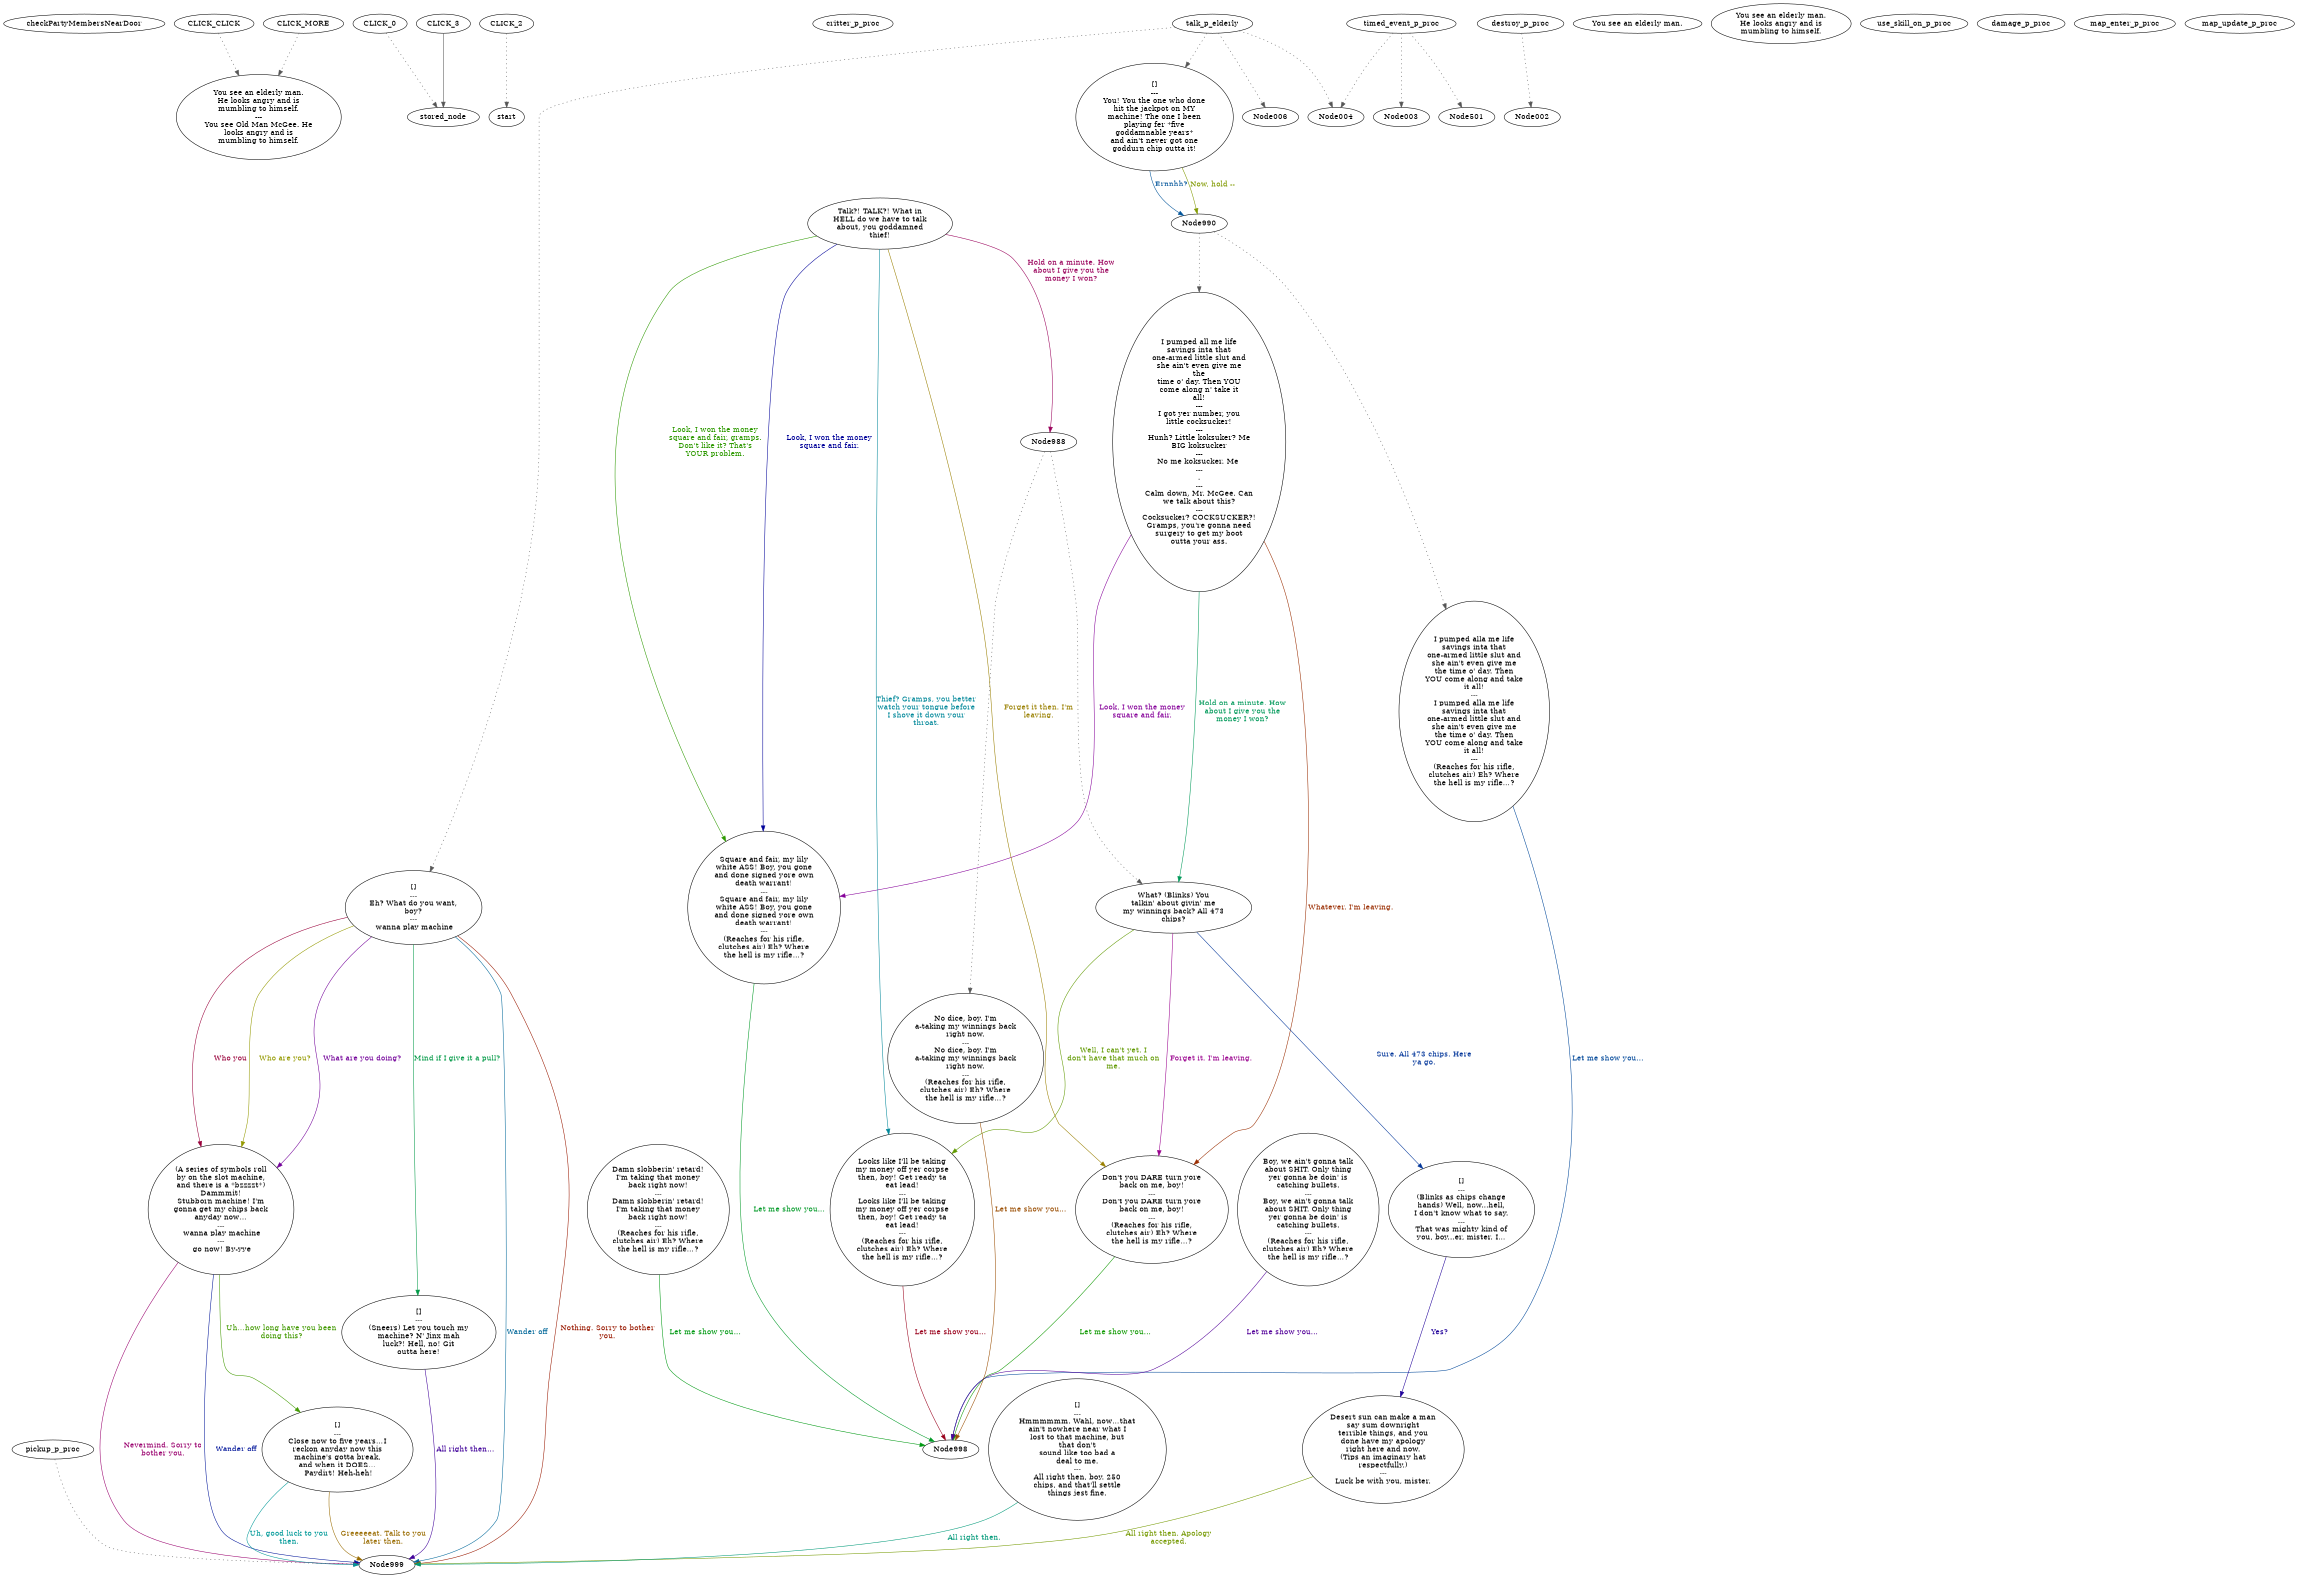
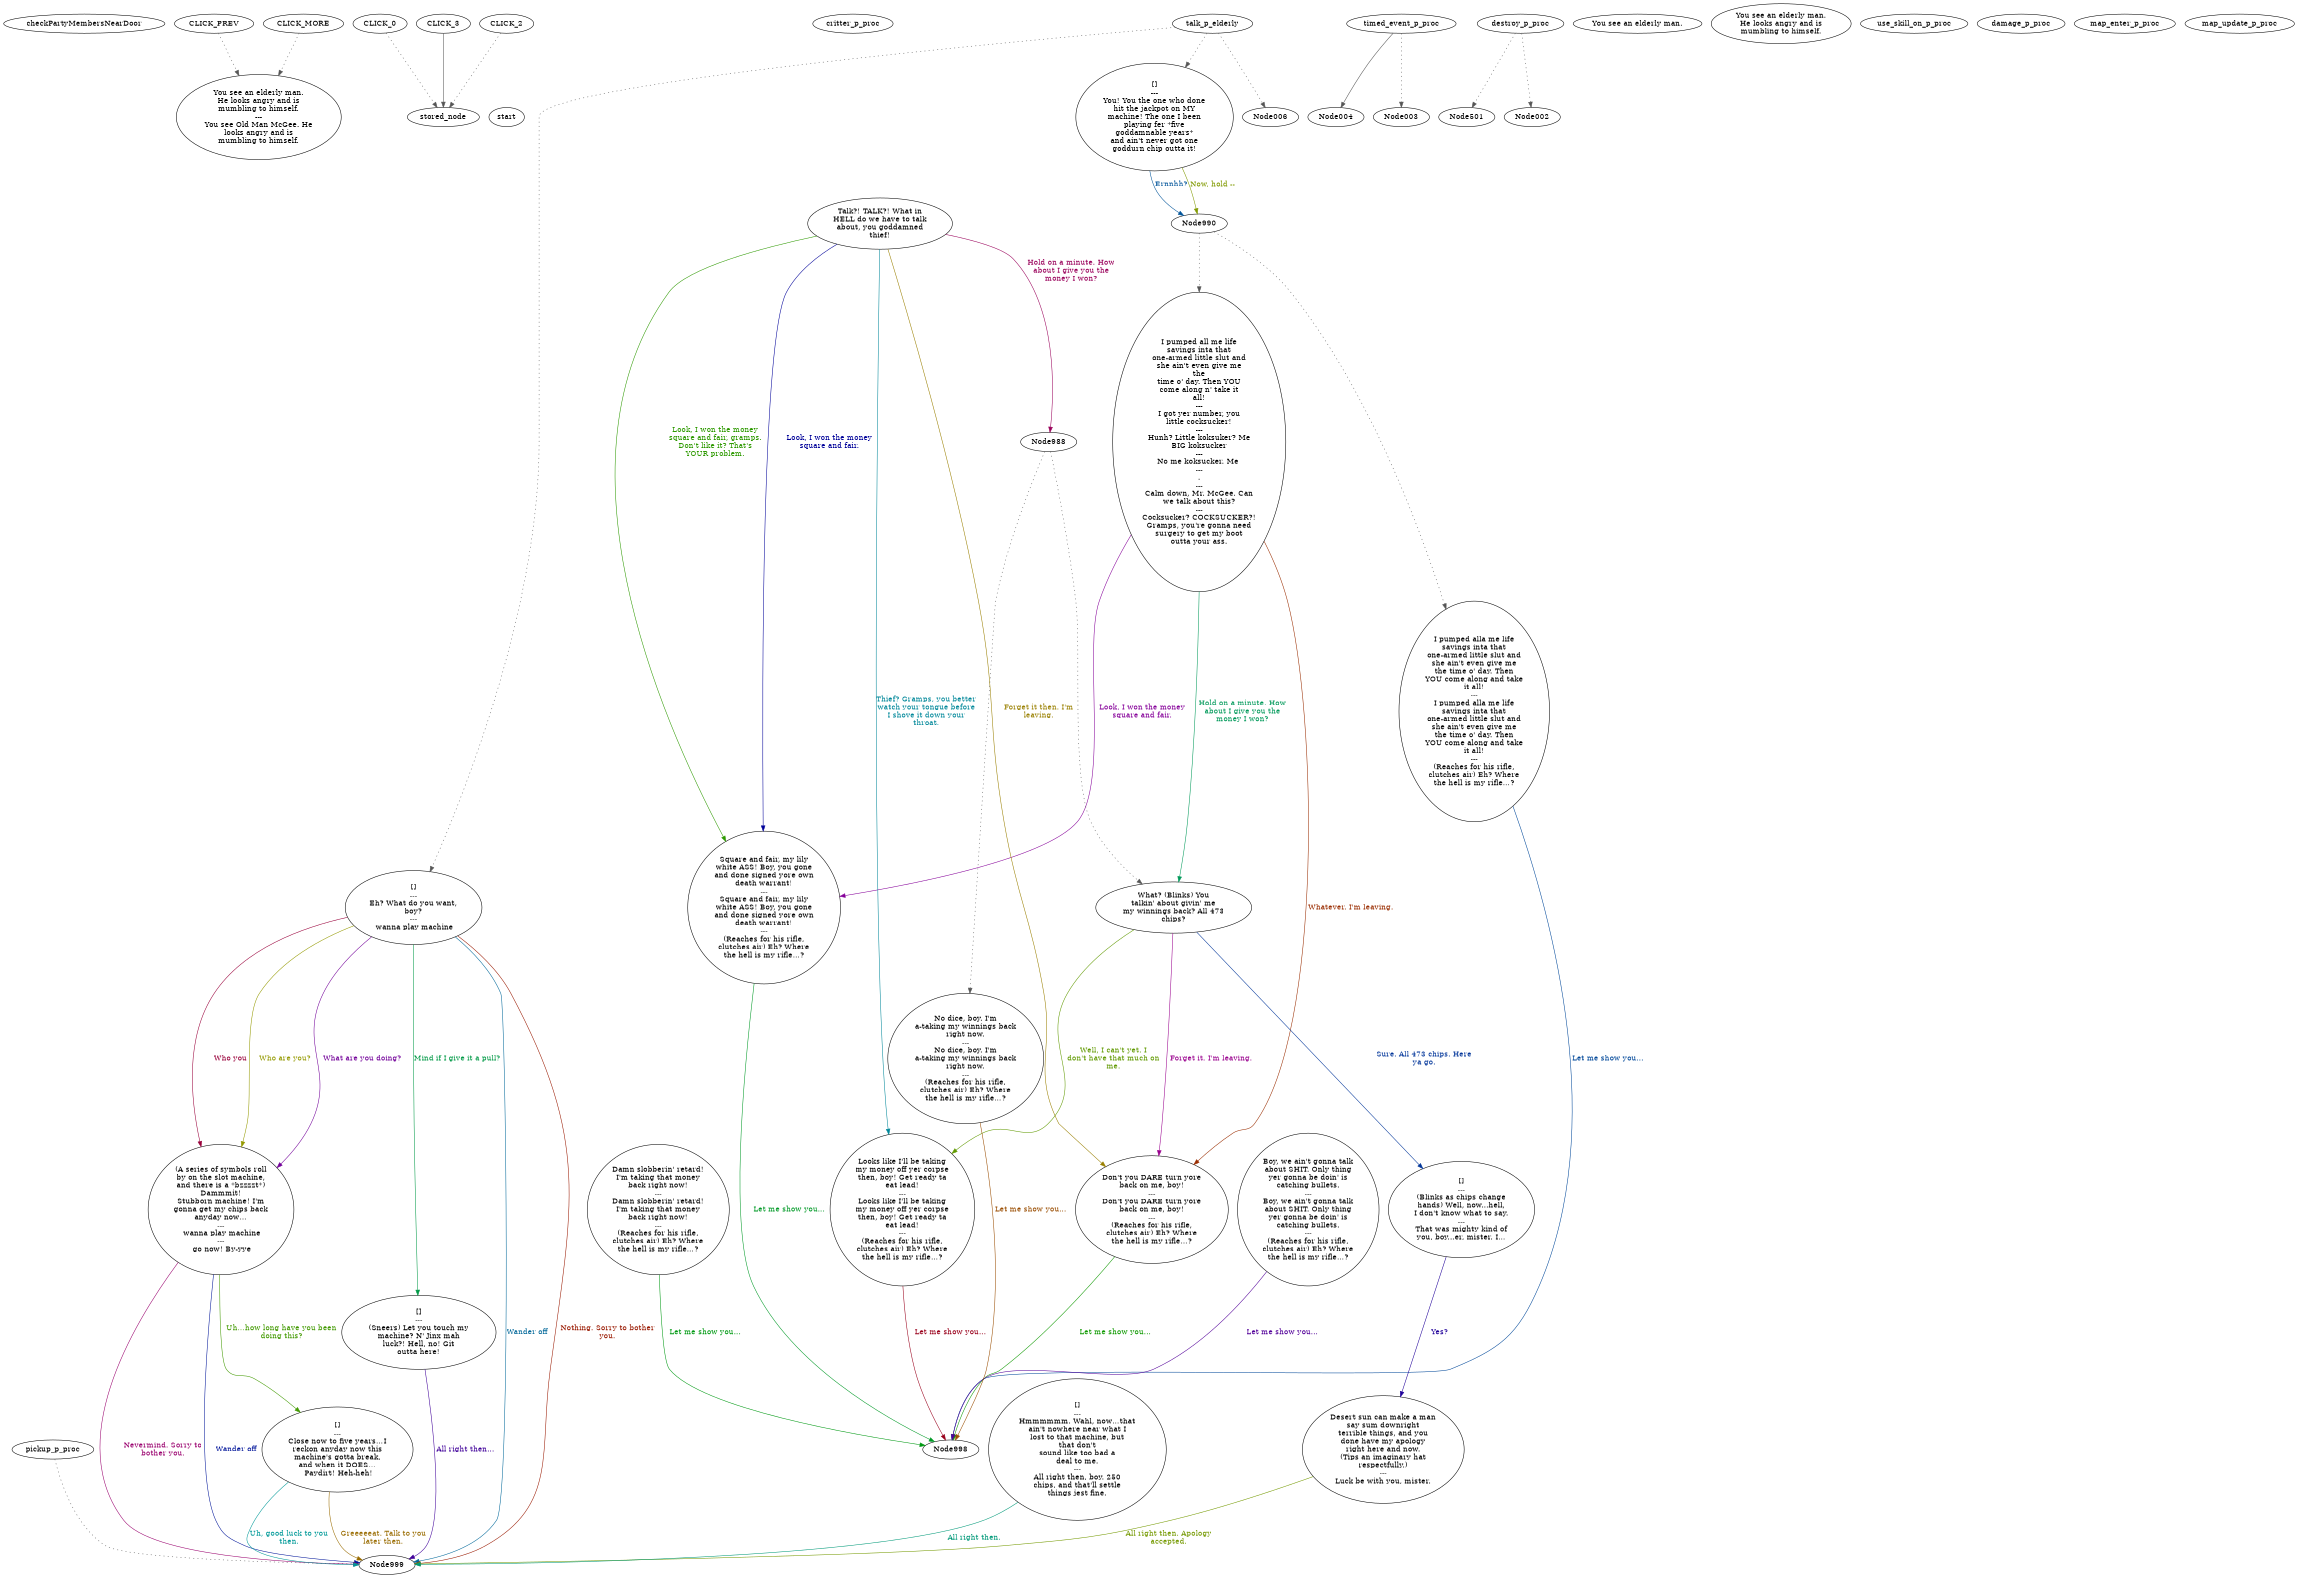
node "CLICK_CLICK": label "CLICK_CLICK" -> "CLICK_PREV"
edge "talk_p_elderly" -> "Node004": removed
edge "timed_event_p_proc" -> "Node004": style dotted -> solid
edge "timed_event_p_proc" -> "Node501": now "destroy_p_proc" -> "Node501"
edge "CLICK_2" -> "start": now "CLICK_2" -> "stored_node"
